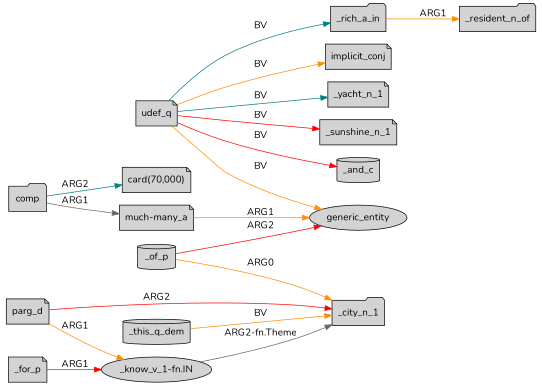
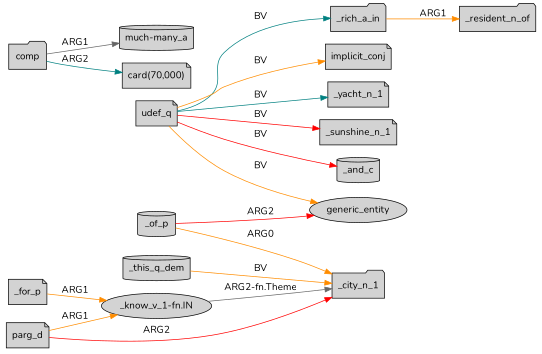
node "much-many_a": shape note -> cylinder
edge "much-many_a" -> "generic_entity": removed, label "ARG1"
edge "_for_p" -> "_know_v_1-fn.IN": color red -> darkorange
